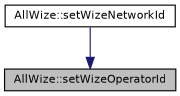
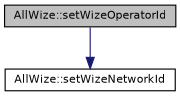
edge "AllWize::setWizeNetworkId" -> "AllWize::setWizeOperatorId": reversed
